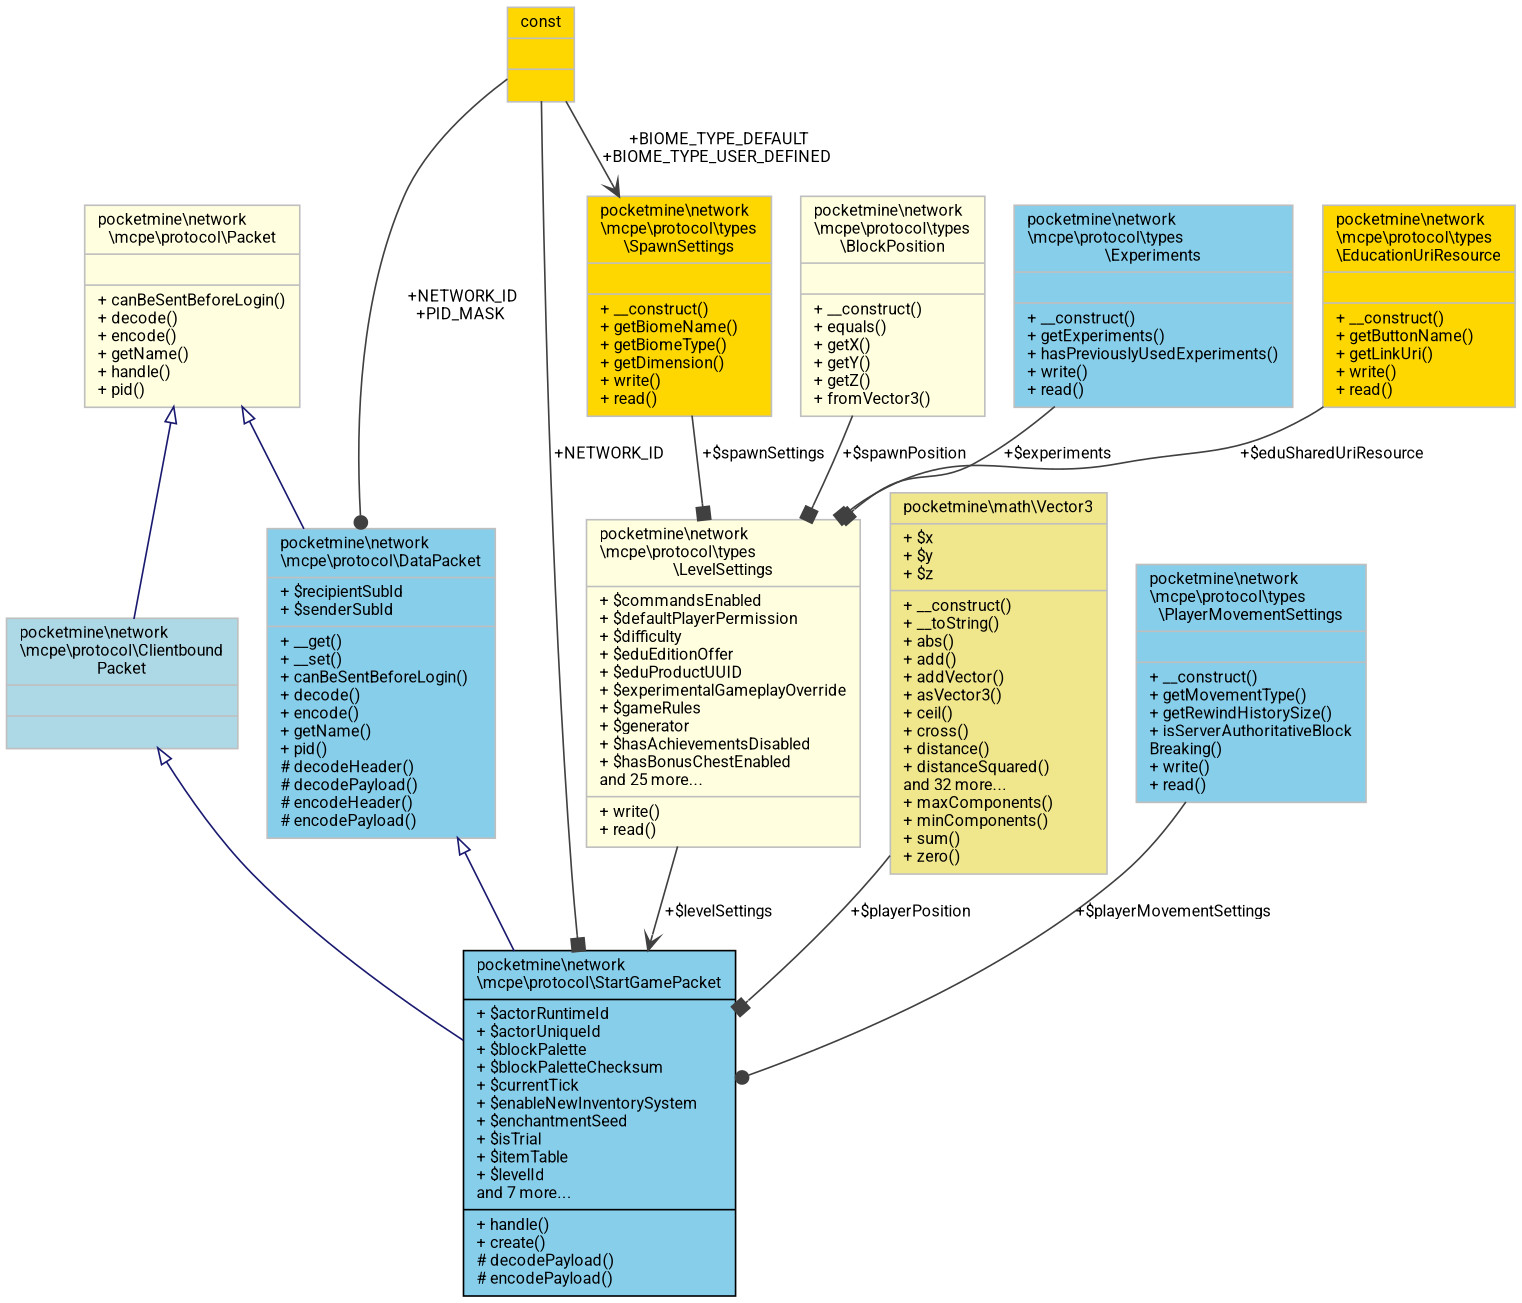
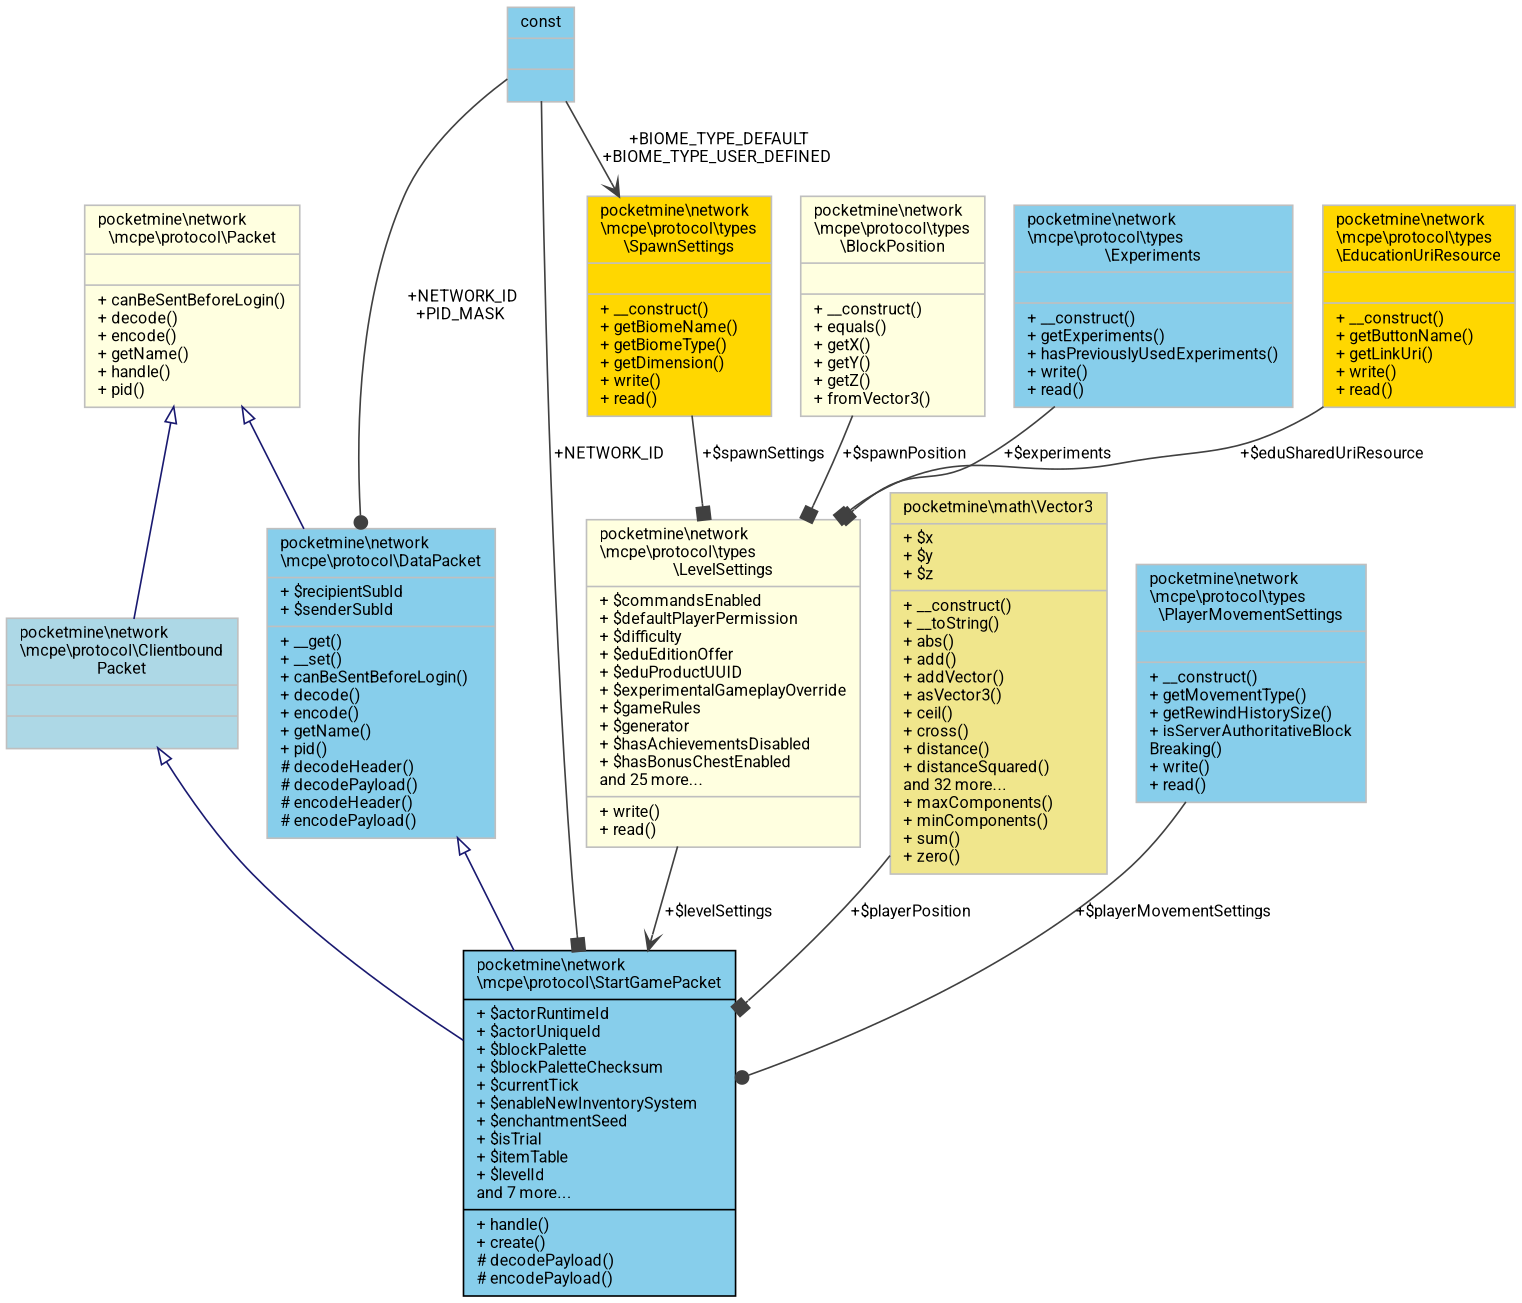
node "const": fillcolor gold -> skyblue
